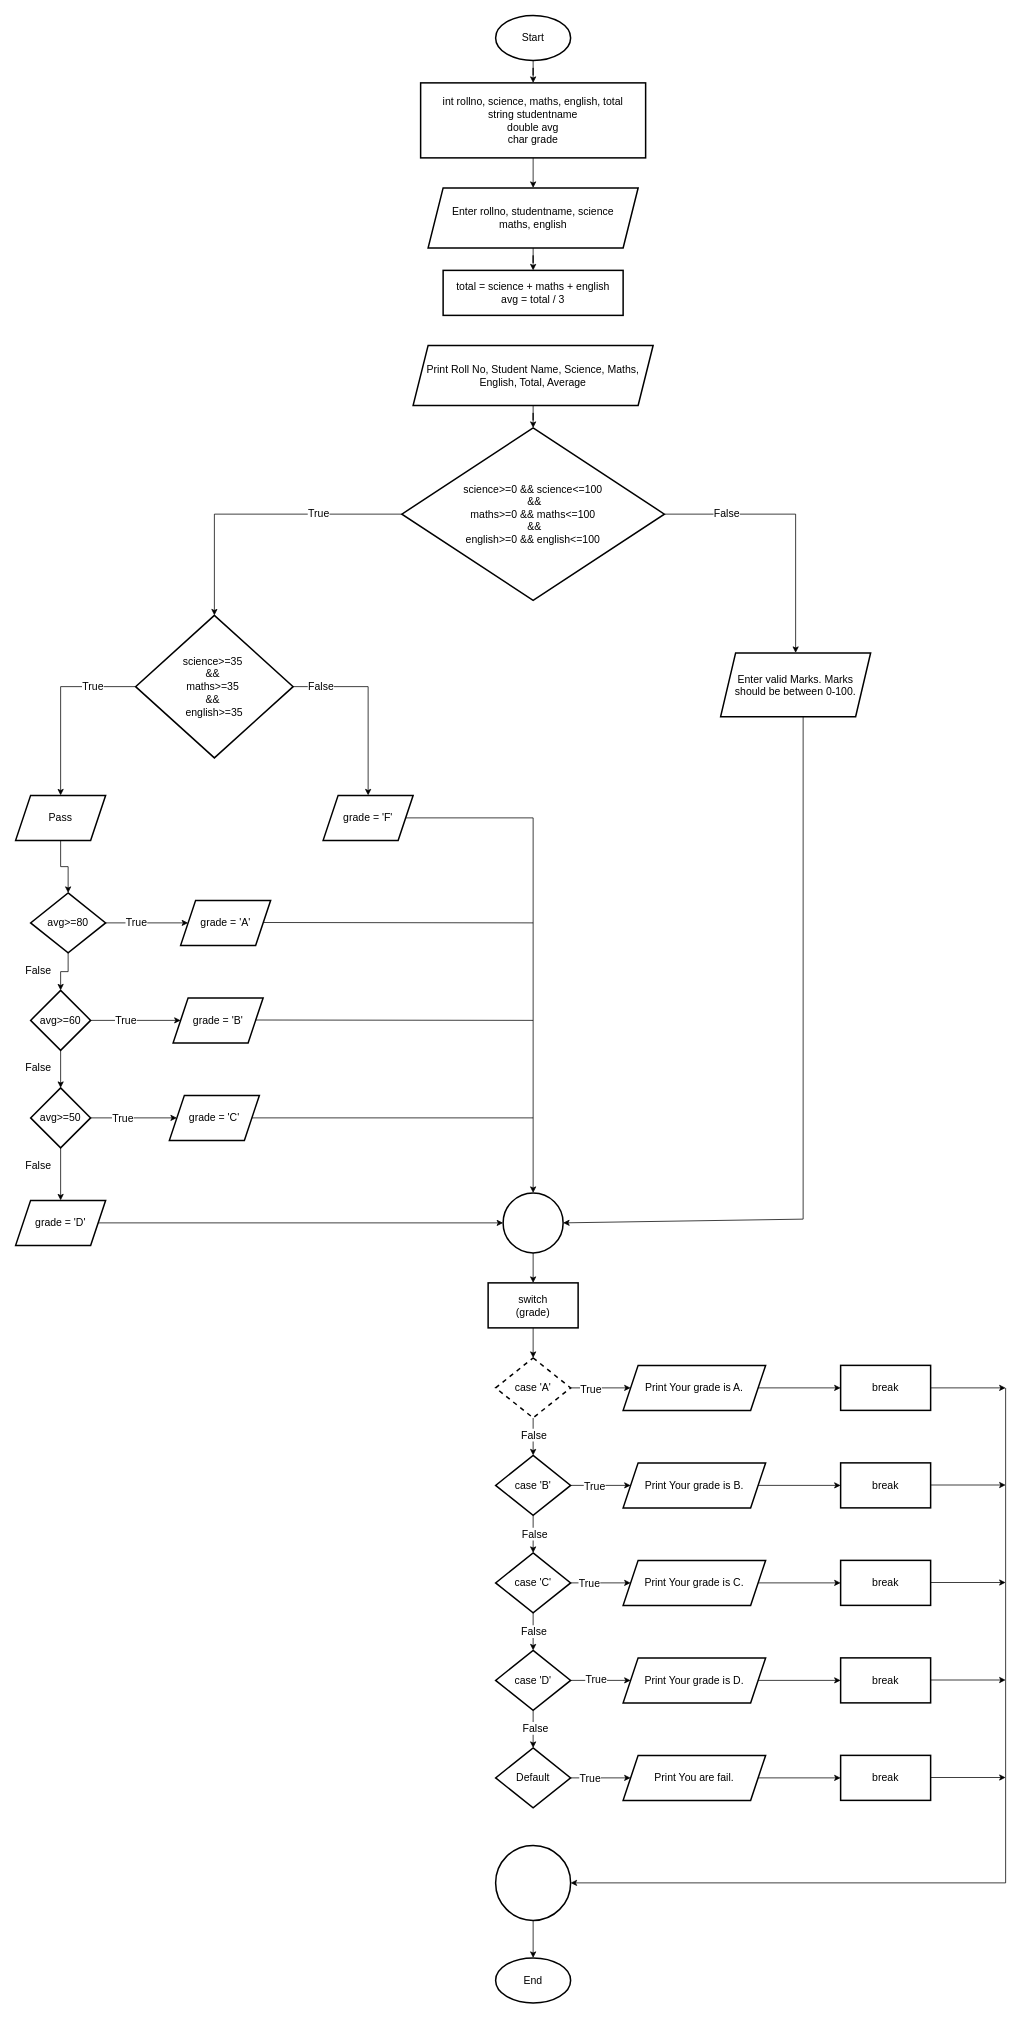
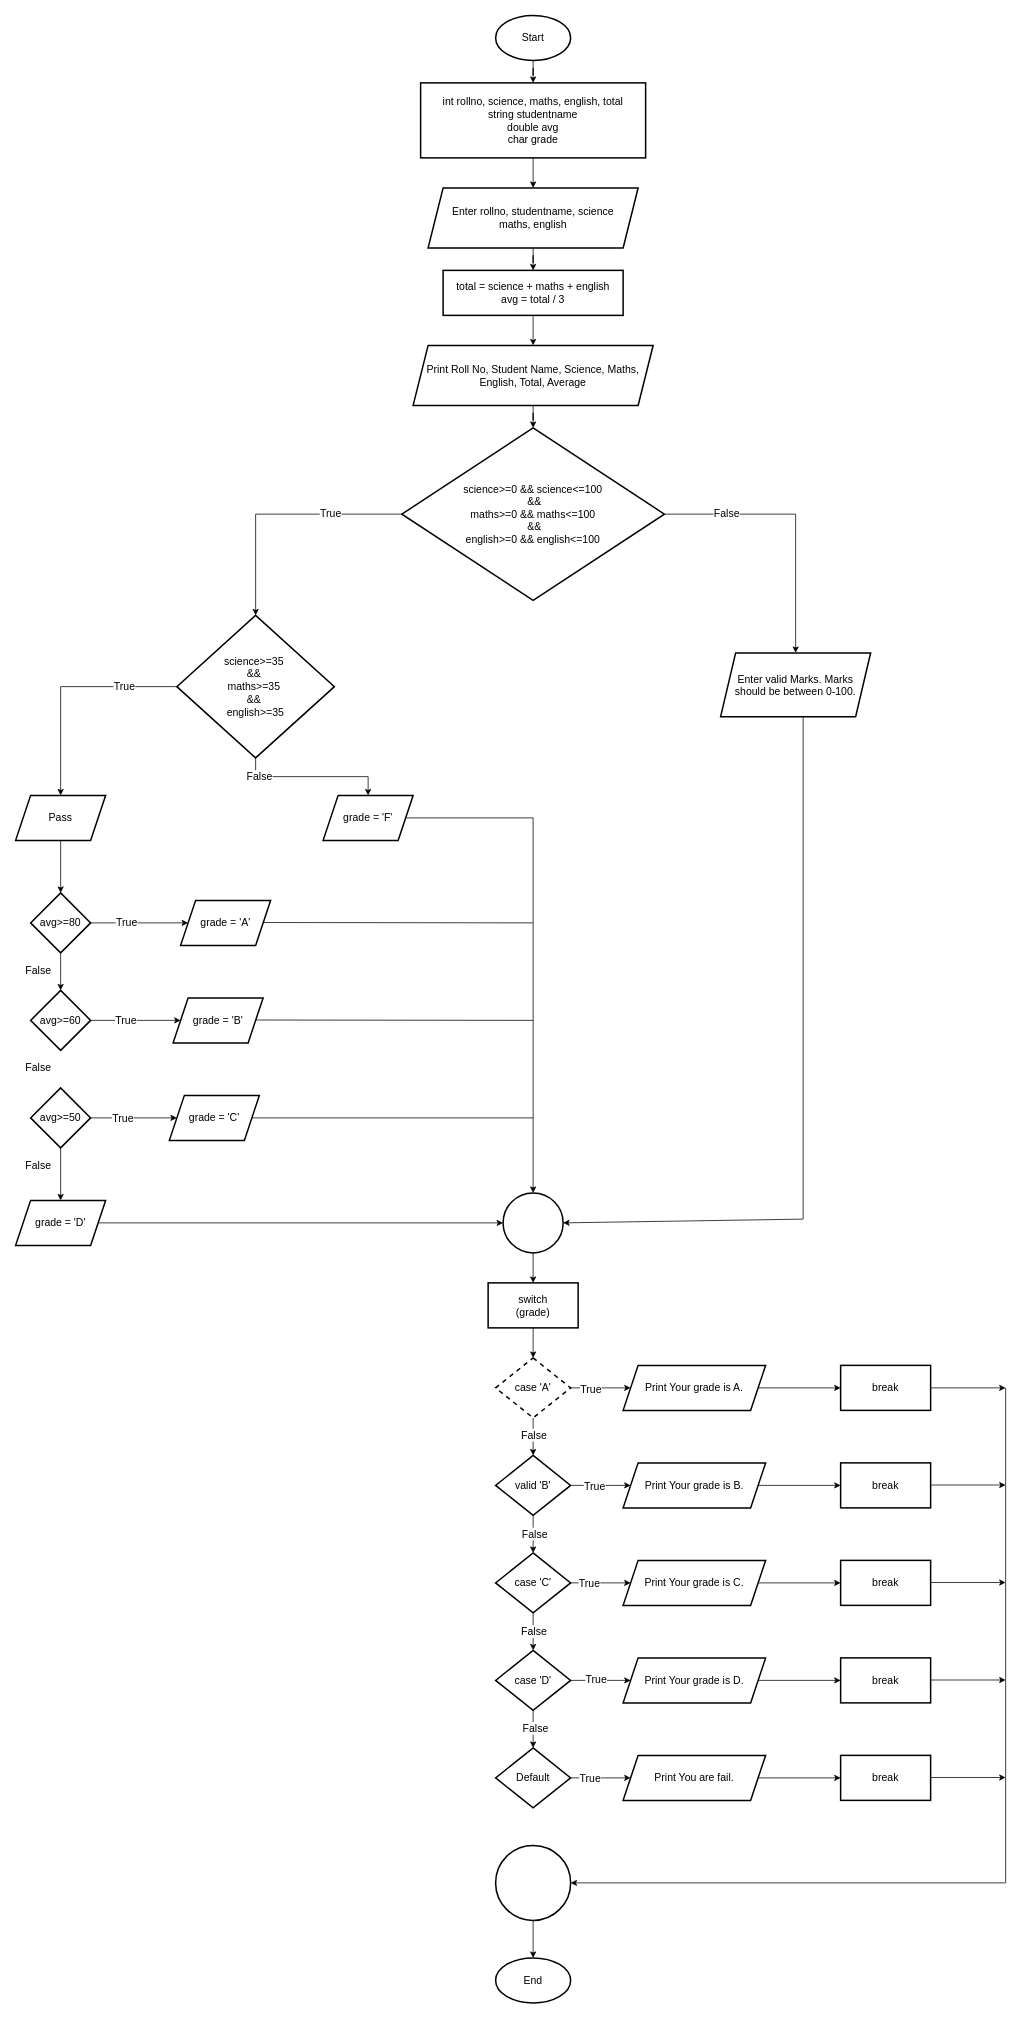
edge "total = science + maths + english avg = total / 3" -> "Print Roll No, Student Name, Science, Maths, English, Total, Average": added
node "science>=35 && maths>=35 && english>=35": moved (214, 687) -> (255, 687)
node "avg>=80": size 75x60 -> 60x60
edge "avg>=60" -> "avg>=50": removed
node "case 'B'": label "case 'B'" -> "valid 'B'"
